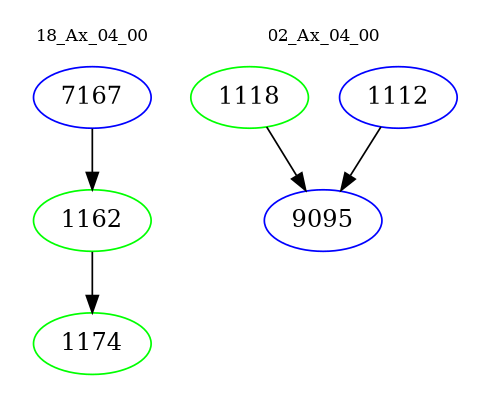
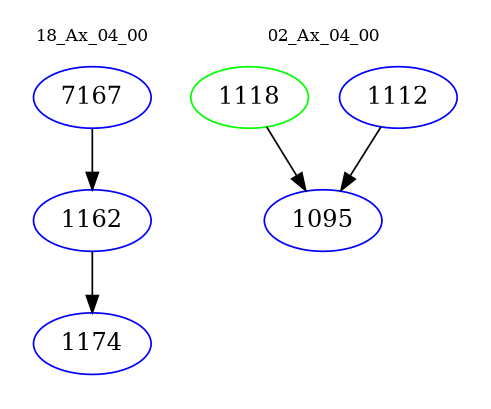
node "1162": color green -> blue
node "9095": label "9095" -> "1095"
node "1174": color green -> blue
